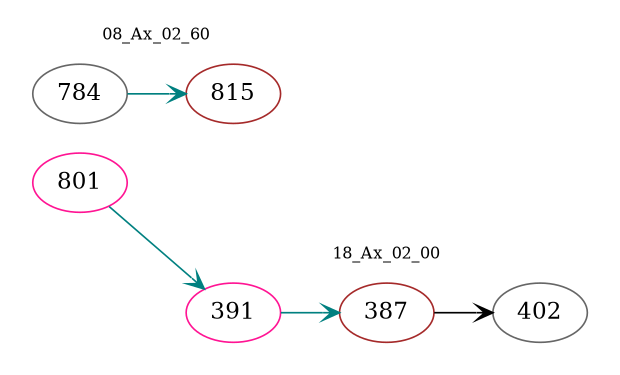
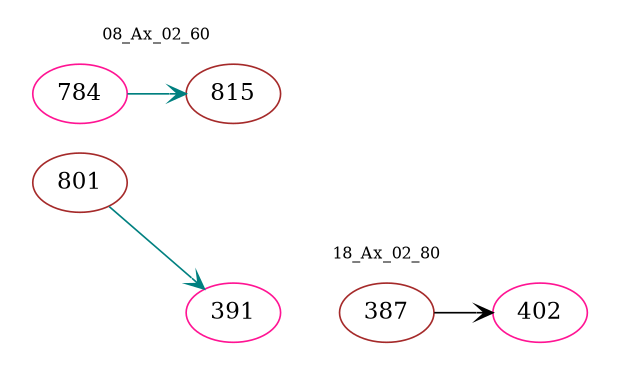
node "784": color gray40 -> deeppink
node "801": color deeppink -> brown
cluster "18_Ax_02_00": label "18_Ax_02_00" -> "18_Ax_02_80"
edge "391" -> "387": removed
node "402": color gray40 -> deeppink
